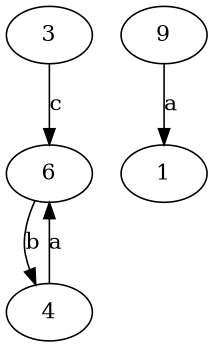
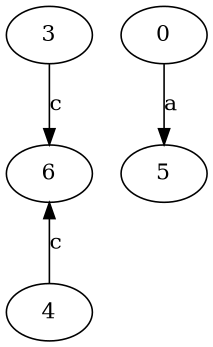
node "9": label "9" -> "0"
node "1": label "1" -> "5"
edge "6" -> "4": removed, label "b"
edge "4" -> "6": label "a" -> "c"
